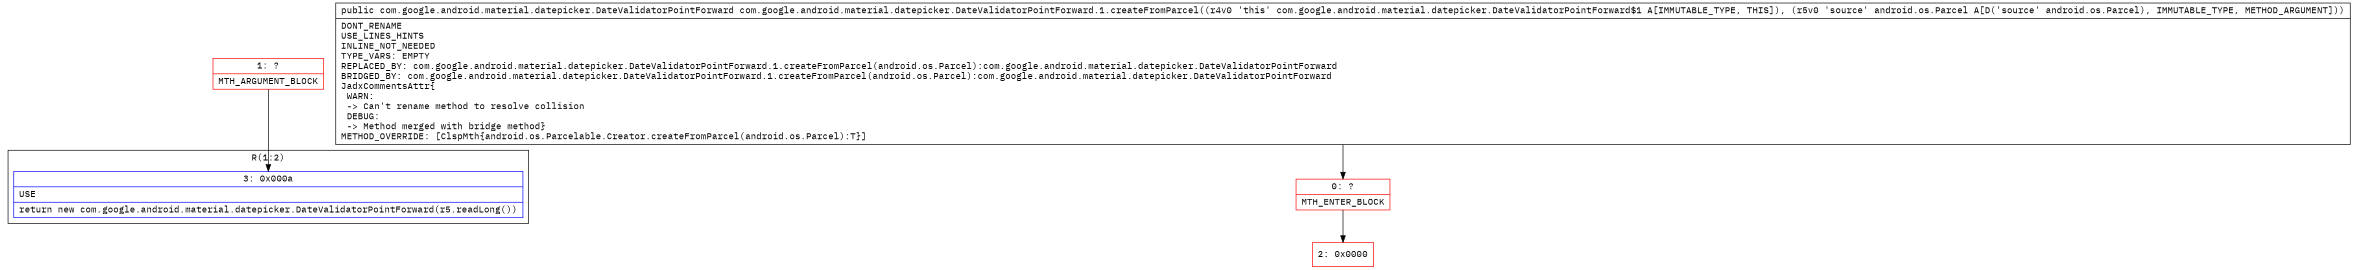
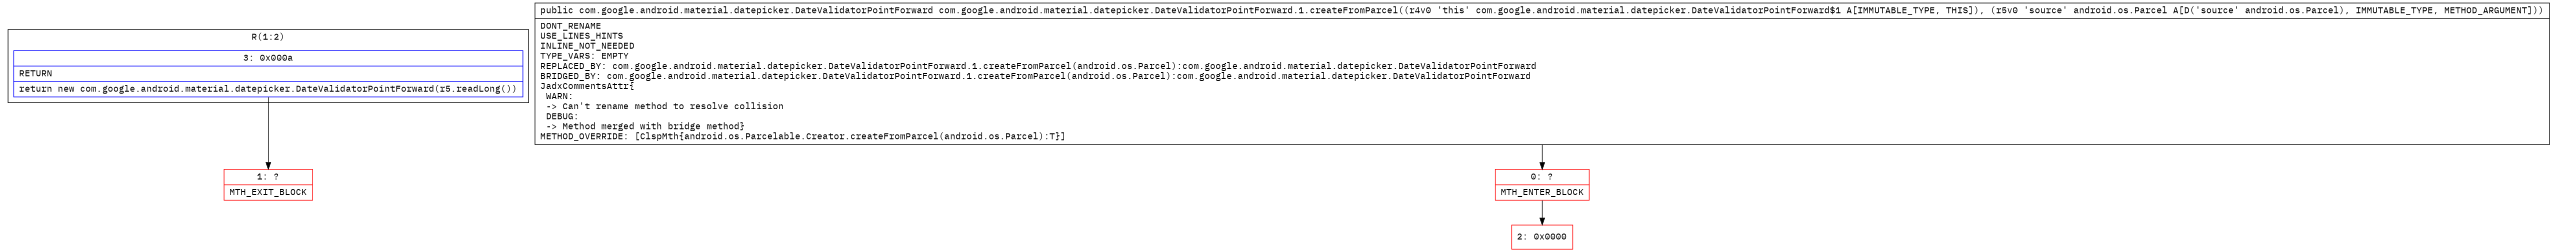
node "1: ?": text "MTH_ARGUMENT_BLOCK" -> "MTH_EXIT_BLOCK"
edge "1: ?" -> "3: 0x000a": reversed
node "3: 0x000a": text "USE" -> "RETURN"
